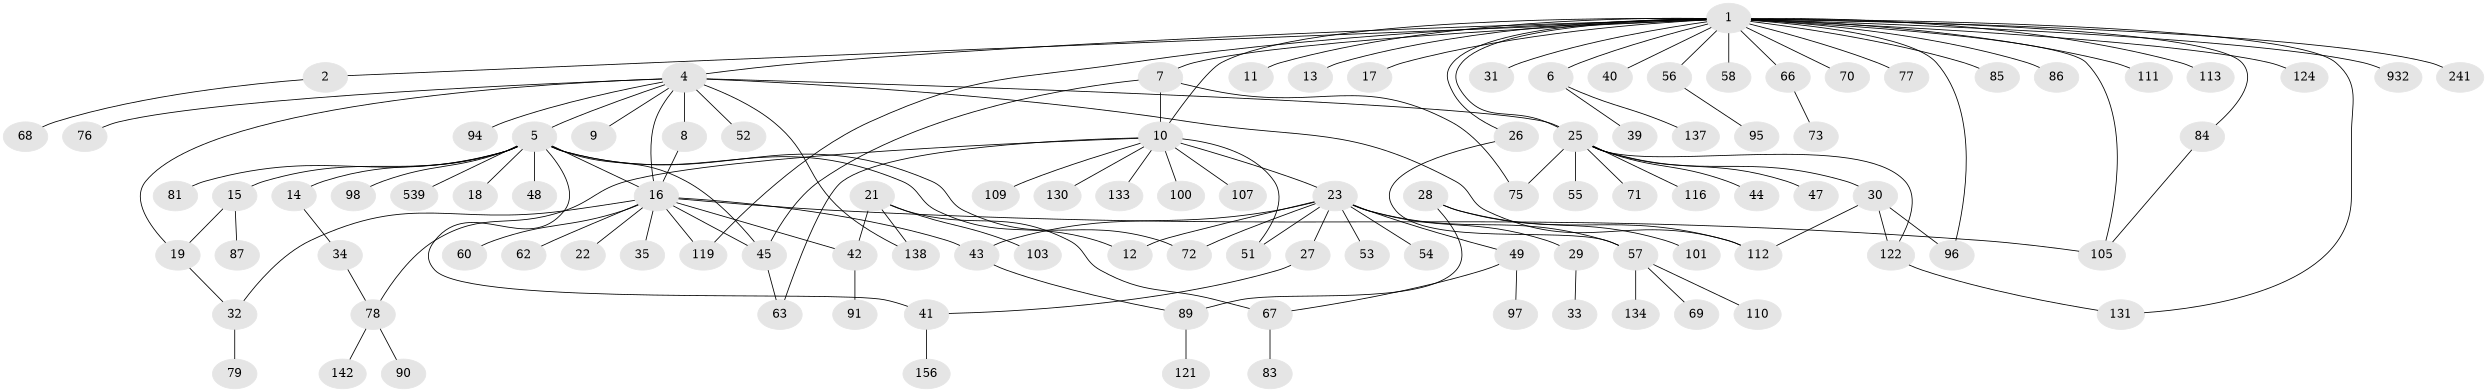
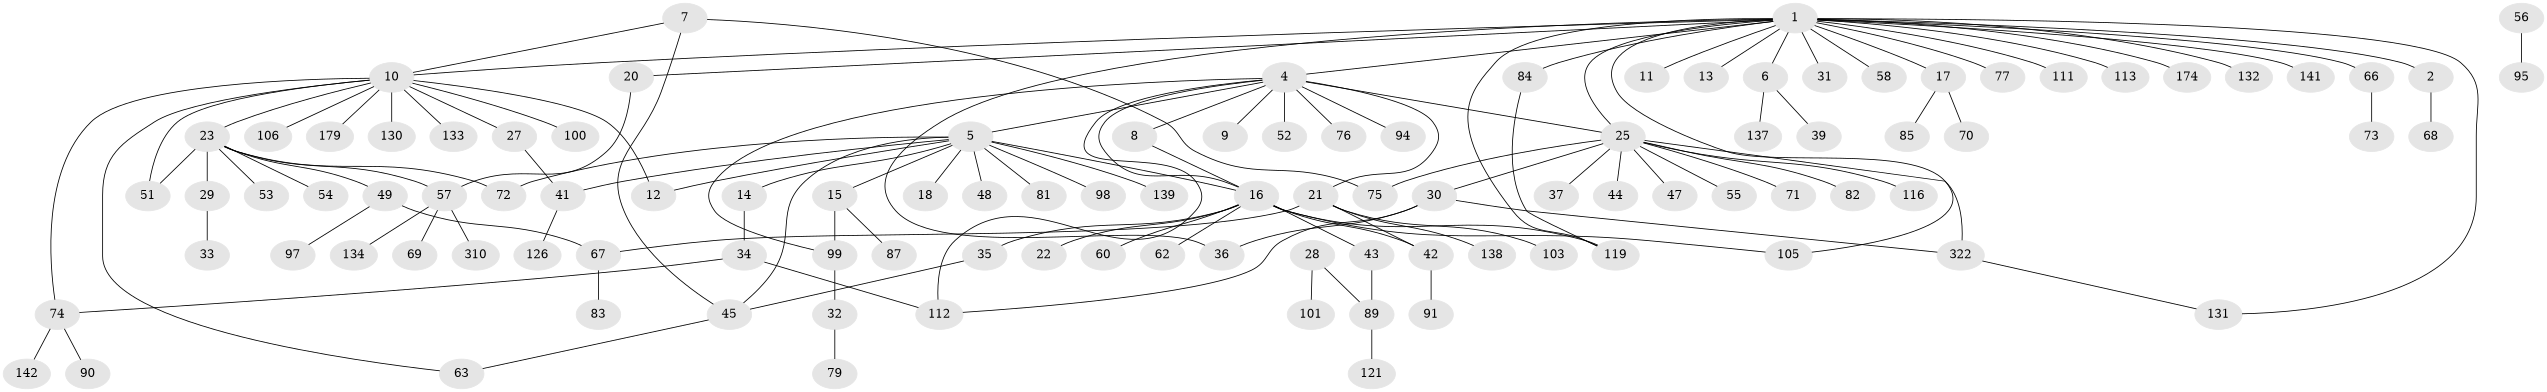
edge "1" -- "7": removed
edge "1" -- "85": now "17" -- "85"
edge "1" -- "56": removed
edge "1" -- "70": now "17" -- "70"
node "40": removed
node "86": removed
node "124": label "124" -> "174"
node "932": label "932" -> "132"
node "241": label "241" -> "141"
node "26": label "26" -> "20"
edge "4" -- "138": now "4" -- "21"
node "539": label "539" -> "139"
node "109": label "109" -> "179"
node "107": label "107" -> "106"
node "37": added
node "82": added
edge "84" -- "105": now "84" -- "119"
edge "16" -- "32": removed
edge "23" -- "43": removed
edge "28" -- "112": now "34" -- "112"
edge "16" -- "45": now "35" -- "45"
edge "23" -- "12": now "10" -- "12"
edge "23" -- "27": now "10" -- "27"
node "19": label "19" -> "99"
node "122": label "122" -> "322"
node "96": label "96" -> "36"
node "78": label "78" -> "74"
node "110": label "110" -> "310"
node "156": label "156" -> "126"
